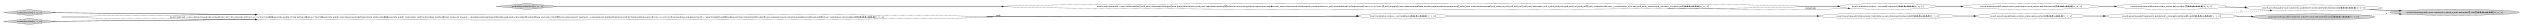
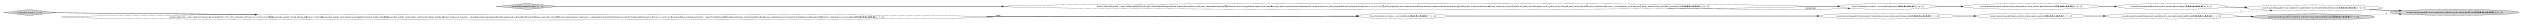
node "testBadVersion['0', '1', '0']": removed
